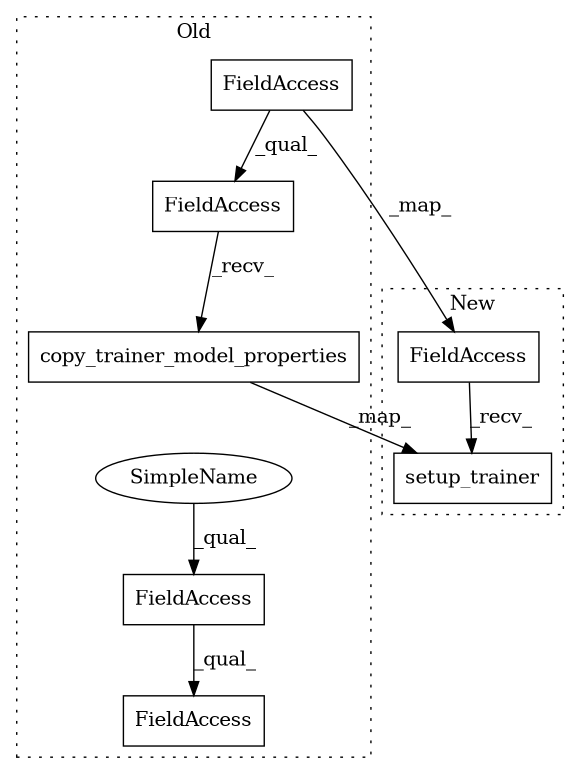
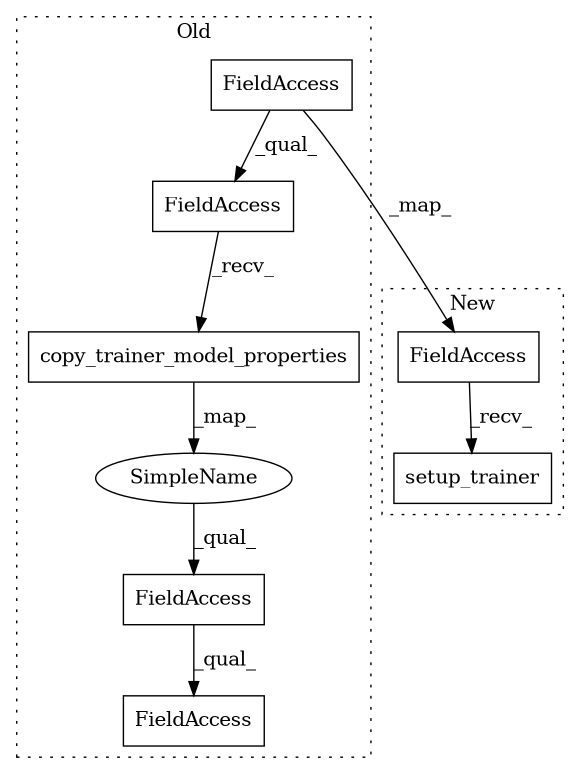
edge "copy_trainer_model_properties" -> "setup_trainer": now "copy_trainer_model_properties" -> "SimpleName"
